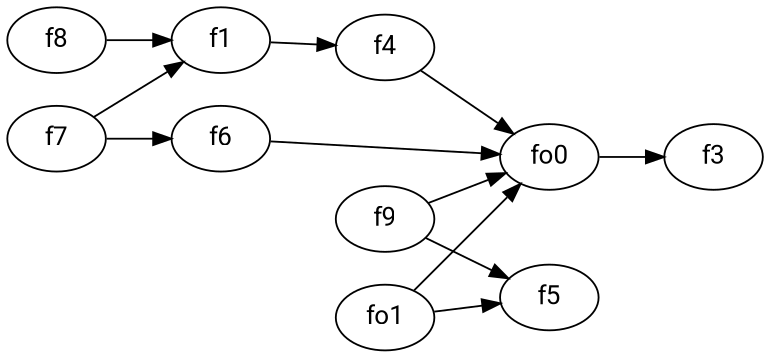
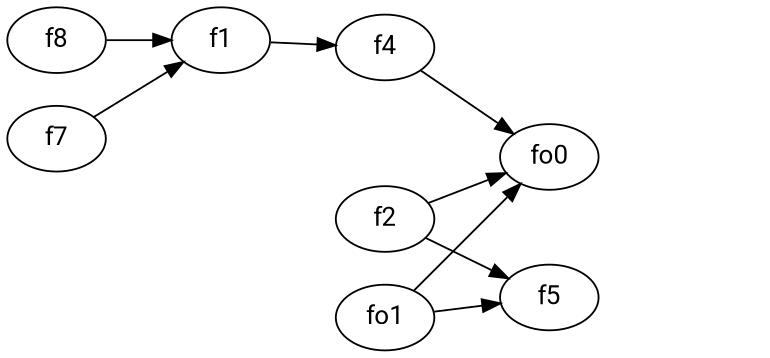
node "f6": removed
node "f3": removed
node "f9": label "f9" -> "f2"
